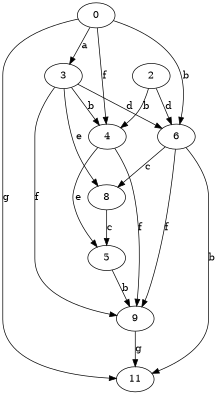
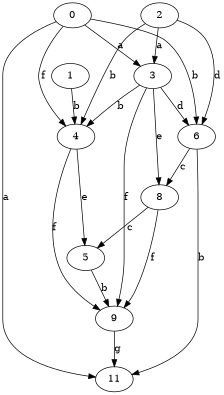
edge "2" -> "3": added, label "a"
node "1": added
edge "0" -> "11": label "g" -> "a"
edge "6" -> "9": now "8" -> "9"
